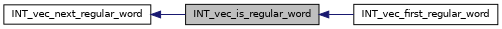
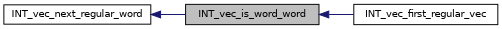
node "INT_vec_is_regular_word": label "INT_vec_is_regular_word" -> "INT_vec_is_word_word"
node "INT_vec_first_regular_word": label "INT_vec_first_regular_word" -> "INT_vec_first_regular_vec"
